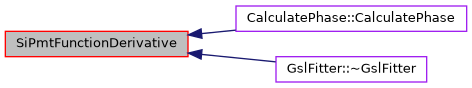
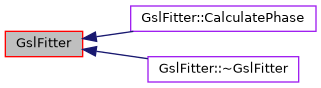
node "CalculatePhase::CalculatePhase": label "CalculatePhase::CalculatePhase" -> "GslFitter::CalculatePhase"
node "SiPmtFunctionDerivative": label "SiPmtFunctionDerivative" -> "GslFitter"
